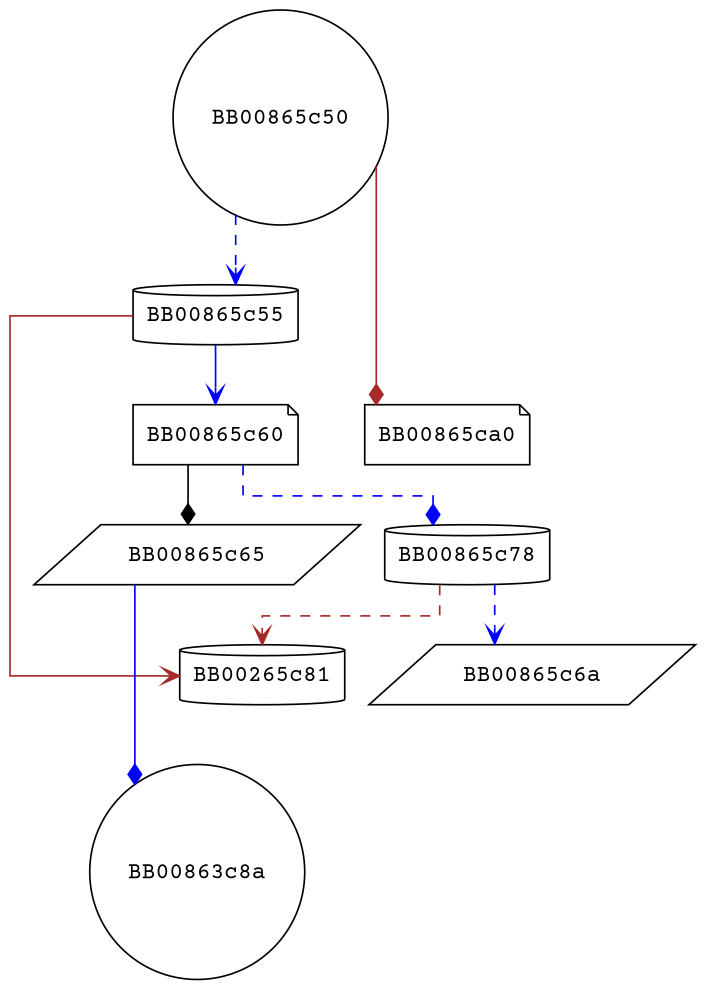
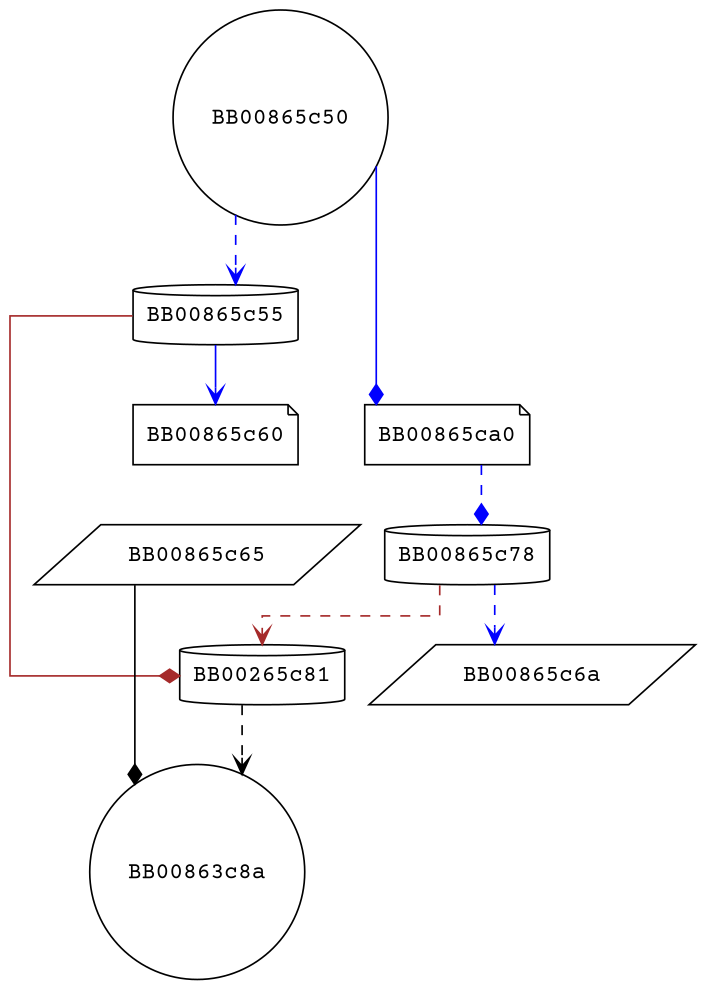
edge "BB00865c50" -> "BB00865ca0": color brown -> blue
edge "BB00865c60" -> "BB00865c65": removed
edge "BB00865c60" -> "BB00865c78": now "BB00865ca0" -> "BB00865c78"
edge "BB00865c55" -> "BB00265c81": arrowhead vee -> diamond
edge "BB00865c65" -> "BB00863c8a": color blue -> black
edge "BB00265c81" -> "BB00863c8a": added
